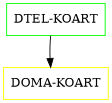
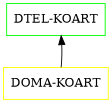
edge "DTEL-KOART" -> "DOMA-KOART": reversed
